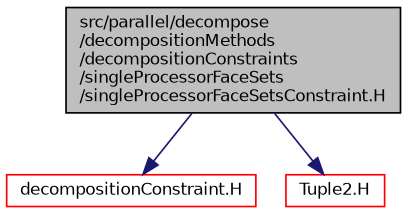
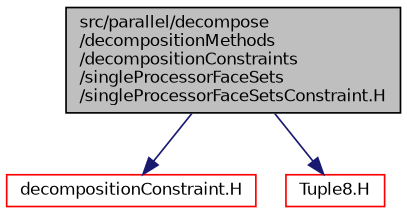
node "Tuple2.H": label "Tuple2.H" -> "Tuple8.H"
